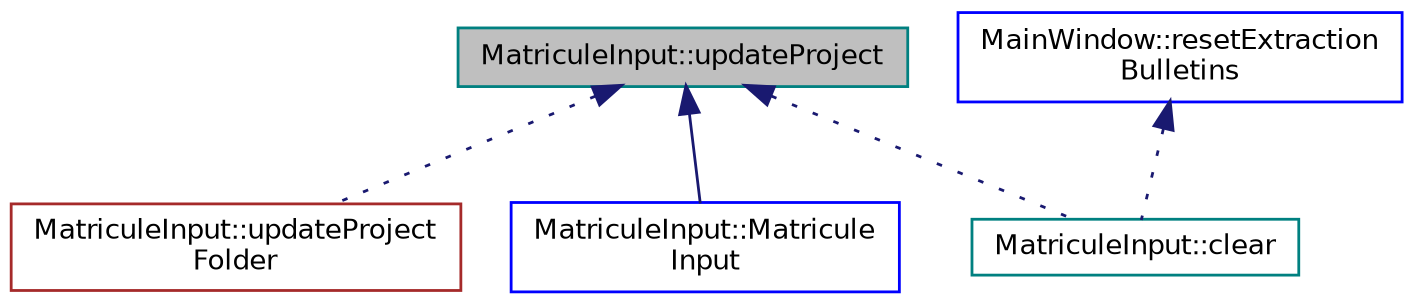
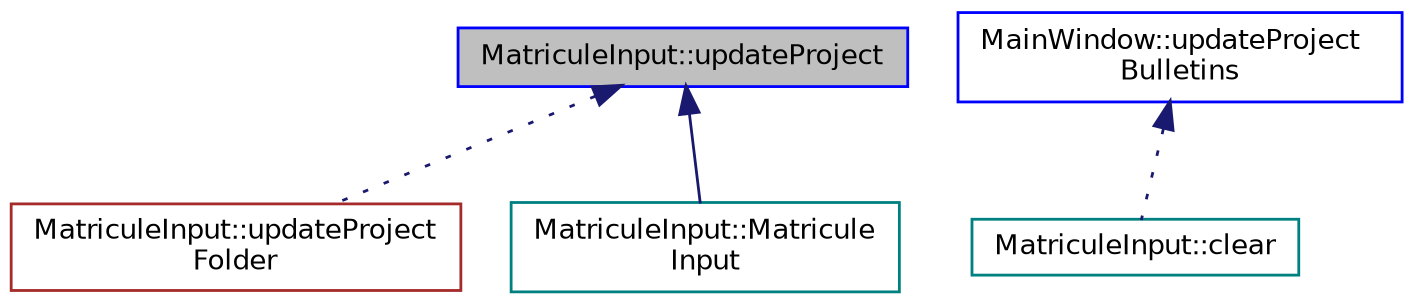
node "MatriculeInput::updateProject": color teal -> blue
node "MainWindow::resetExtraction Bulletins": label "MainWindow::resetExtraction Bulletins" -> "MainWindow::updateProject Bulletins"
edge "MatriculeInput::clear" -> "MatriculeInput::updateProject": removed
node "MatriculeInput::Matricule Input": color blue -> teal
